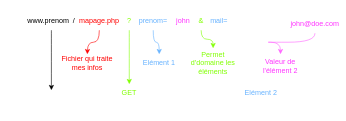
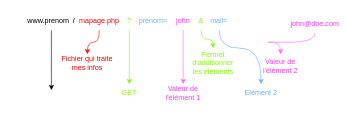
edge "prenom=" -> "Elément 1": removed
edge "mail=" -> "Elément 2": added
node "Elément 1": removed
node "Permet d'domaine les éléments": label "Permet d'domaine les éléments" -> "Permet d'additionner les éléments"
edge "john" -> "Valeur de l'élément 1": added
node "Valeur de l'élément 1": added
